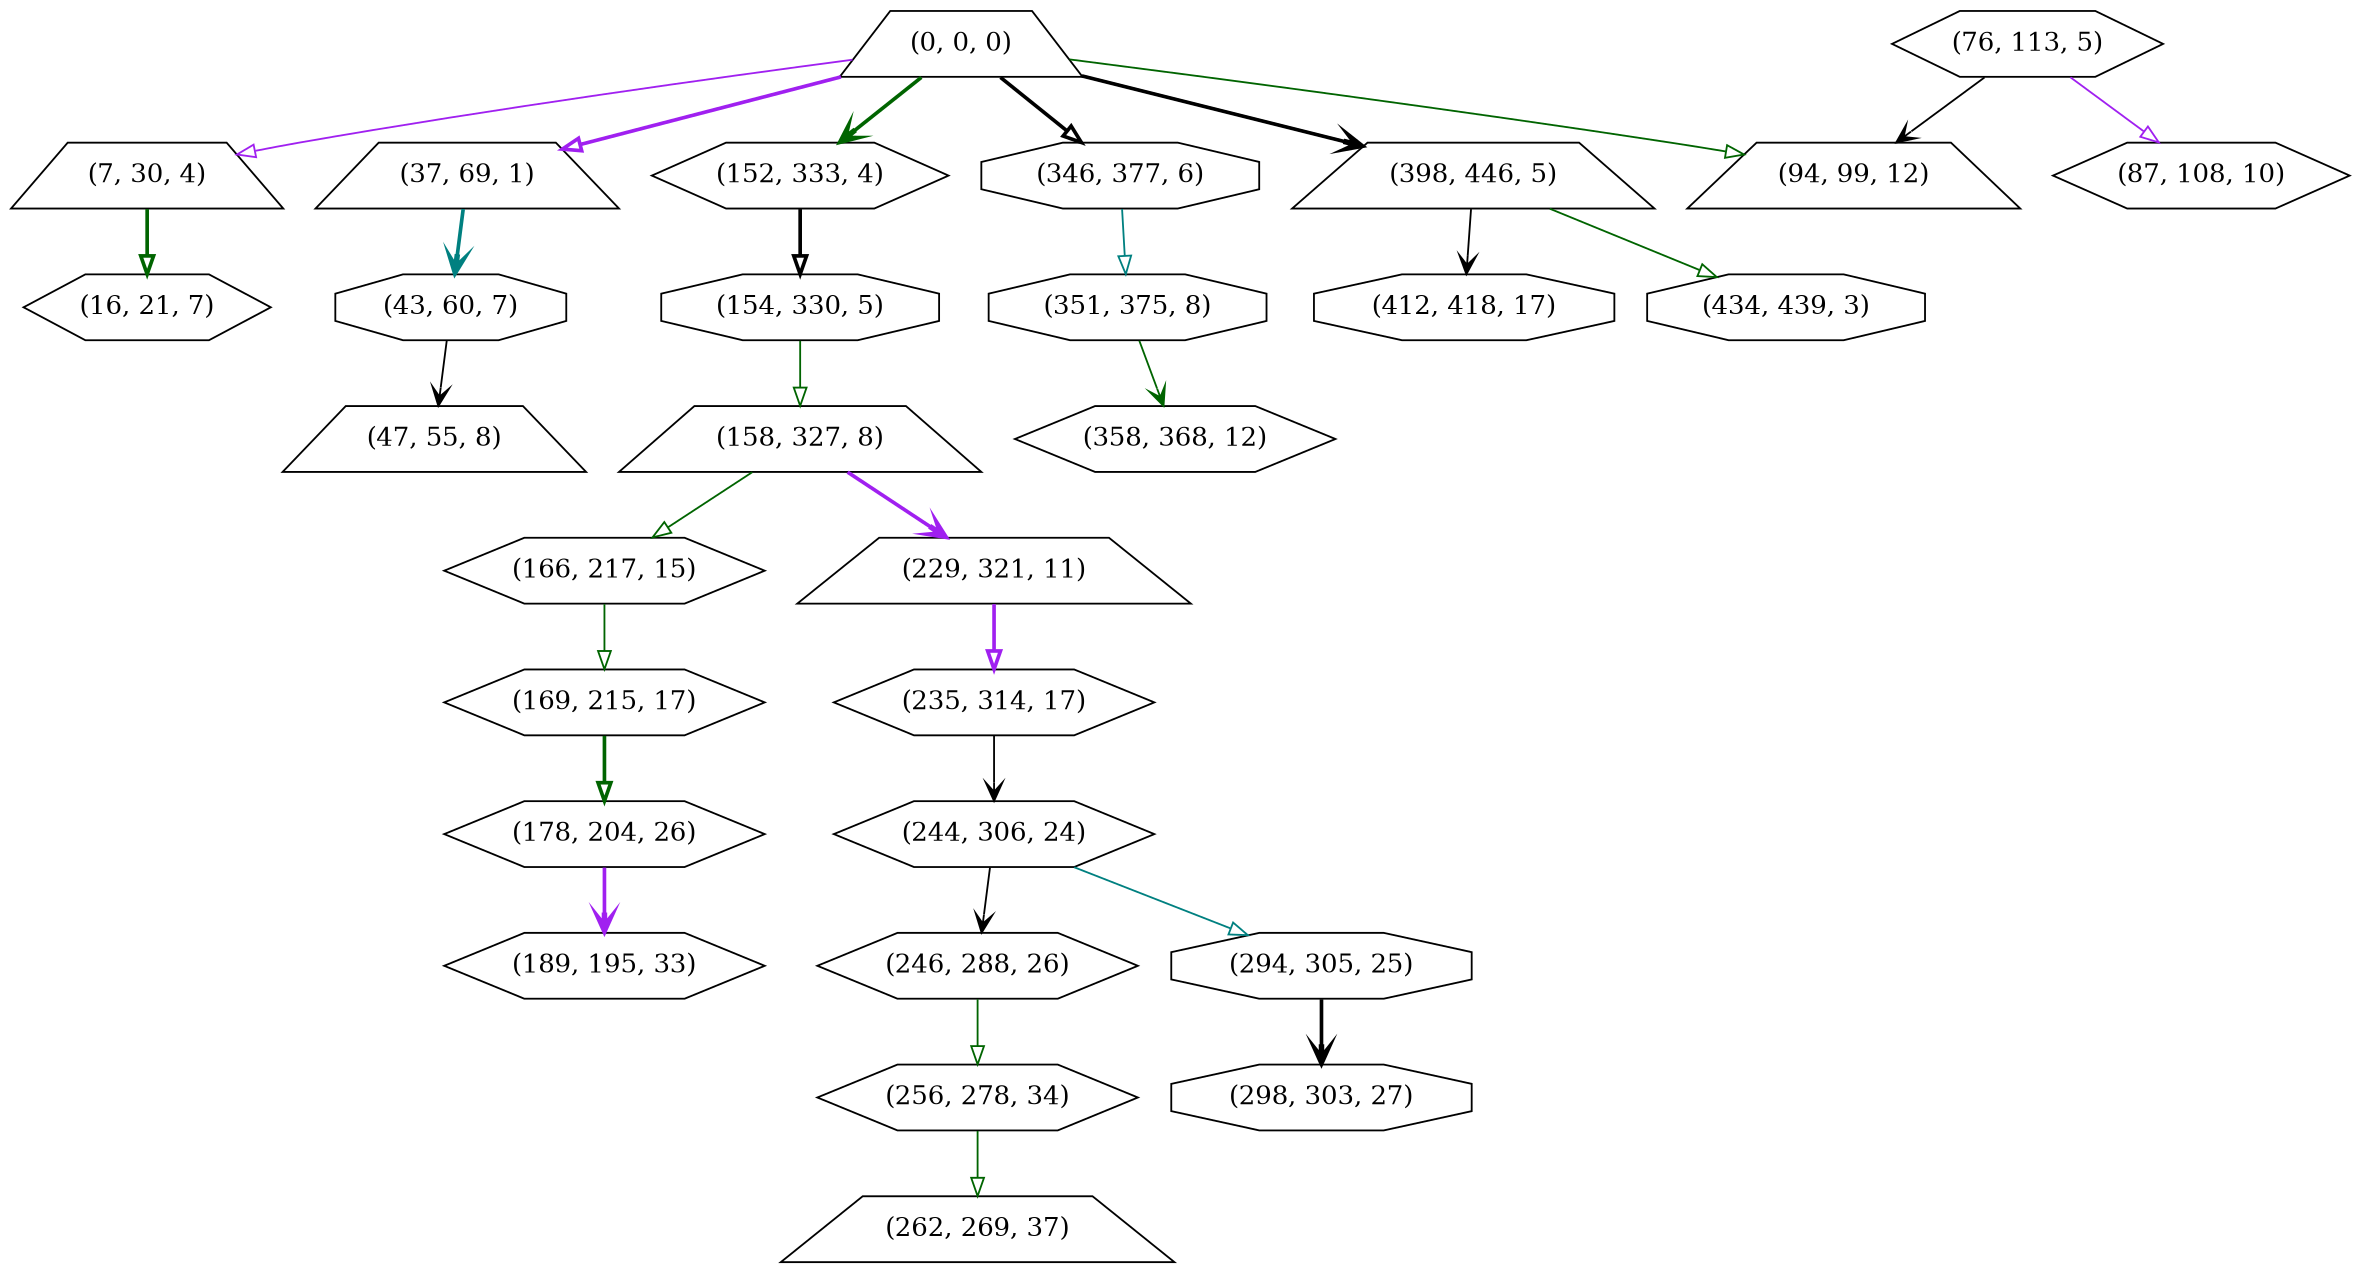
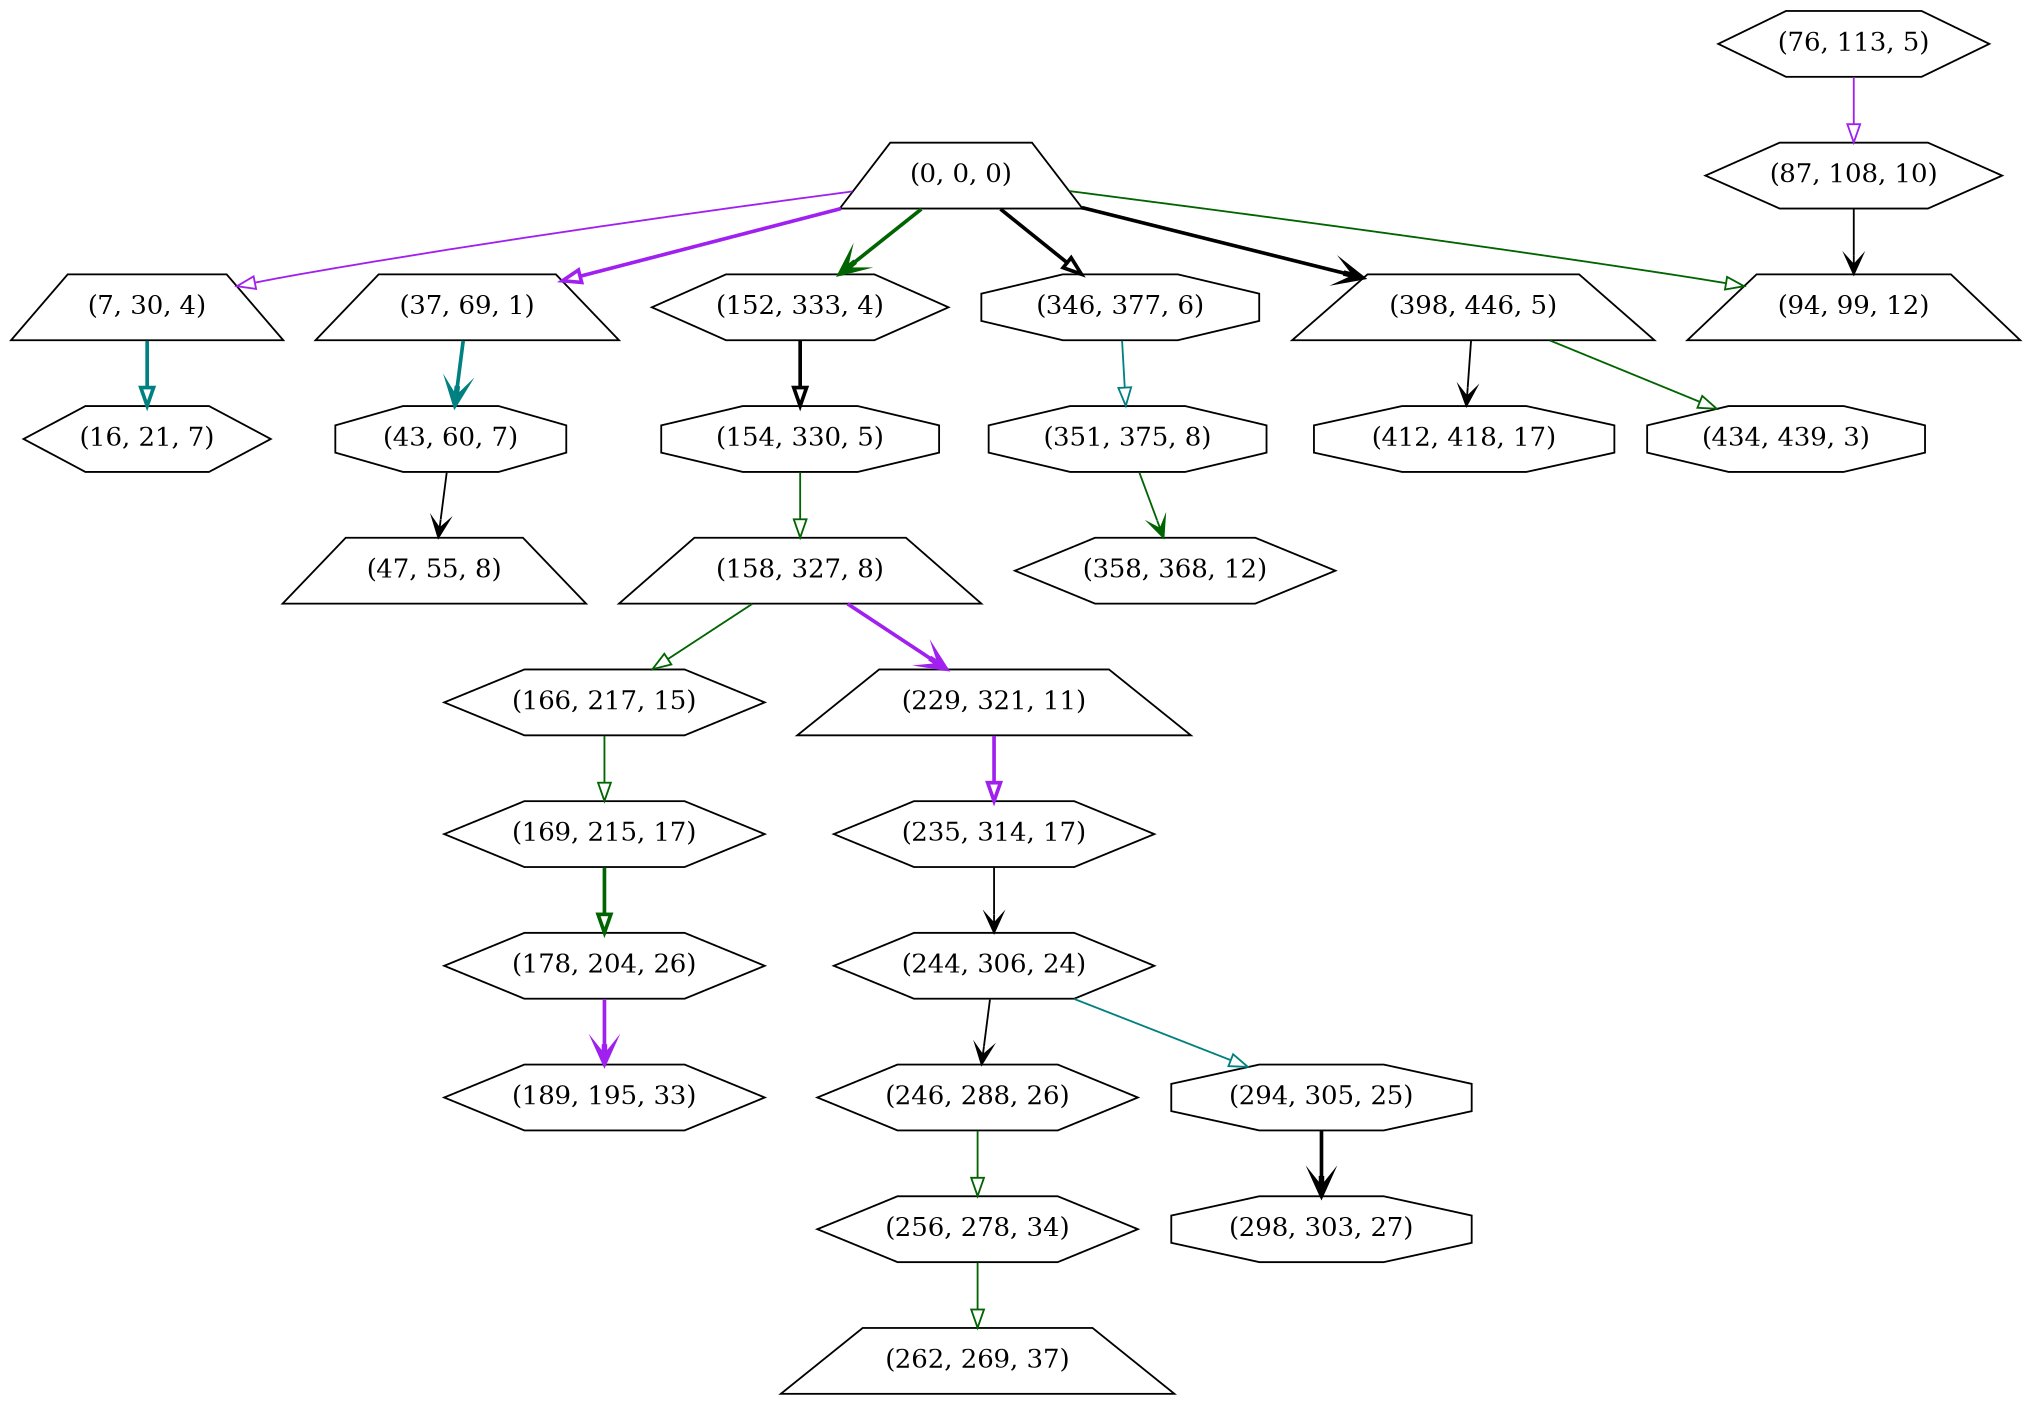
edge "(76, 113, 5)" -> "(94, 99, 12)": now "(87, 108, 10)" -> "(94, 99, 12)"
edge "(7, 30, 4)" -> "(16, 21, 7)": color darkgreen -> teal
